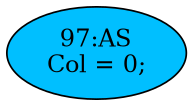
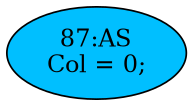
node "97:AS Col = 0;": label "97:AS Col = 0;" -> "87:AS Col = 0;"
